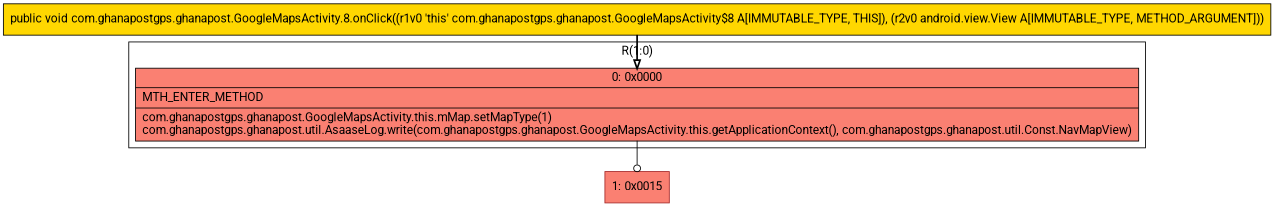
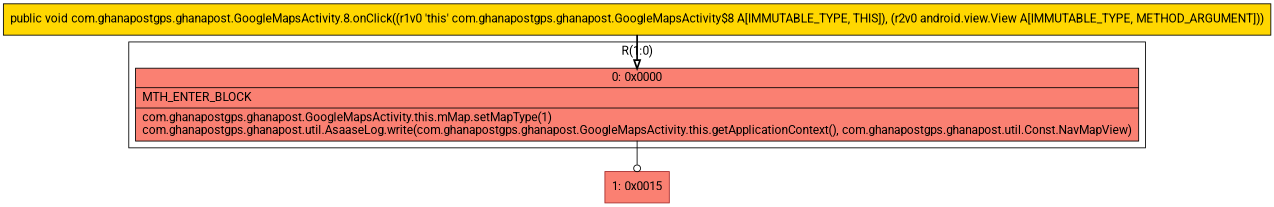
node "0: 0x0000": text "MTH_ENTER_METHOD" -> "MTH_ENTER_BLOCK"
